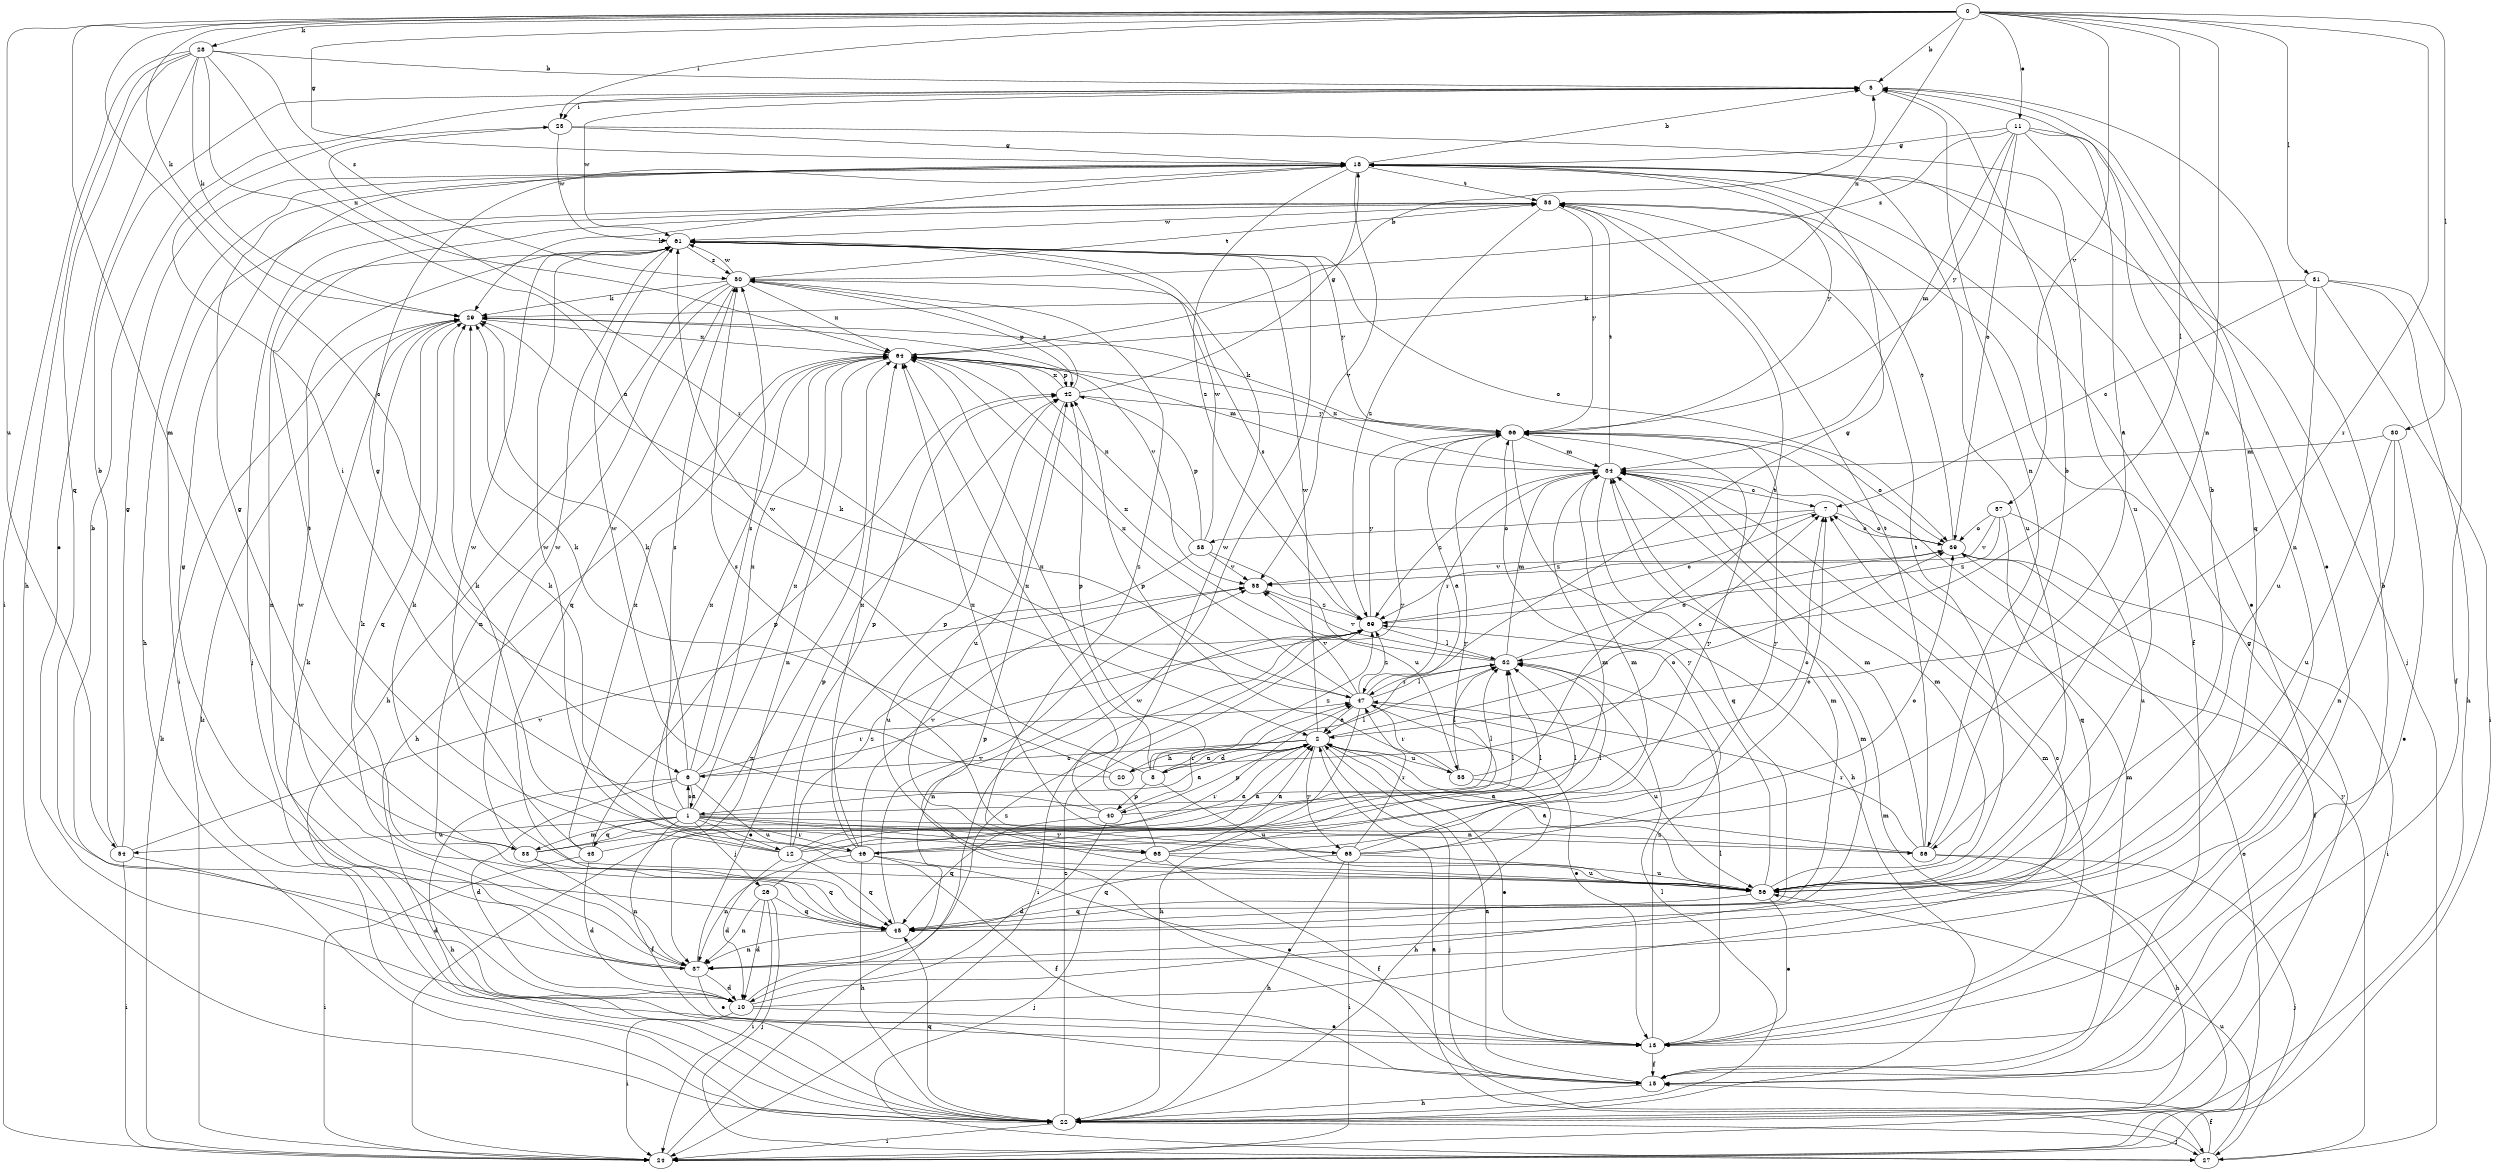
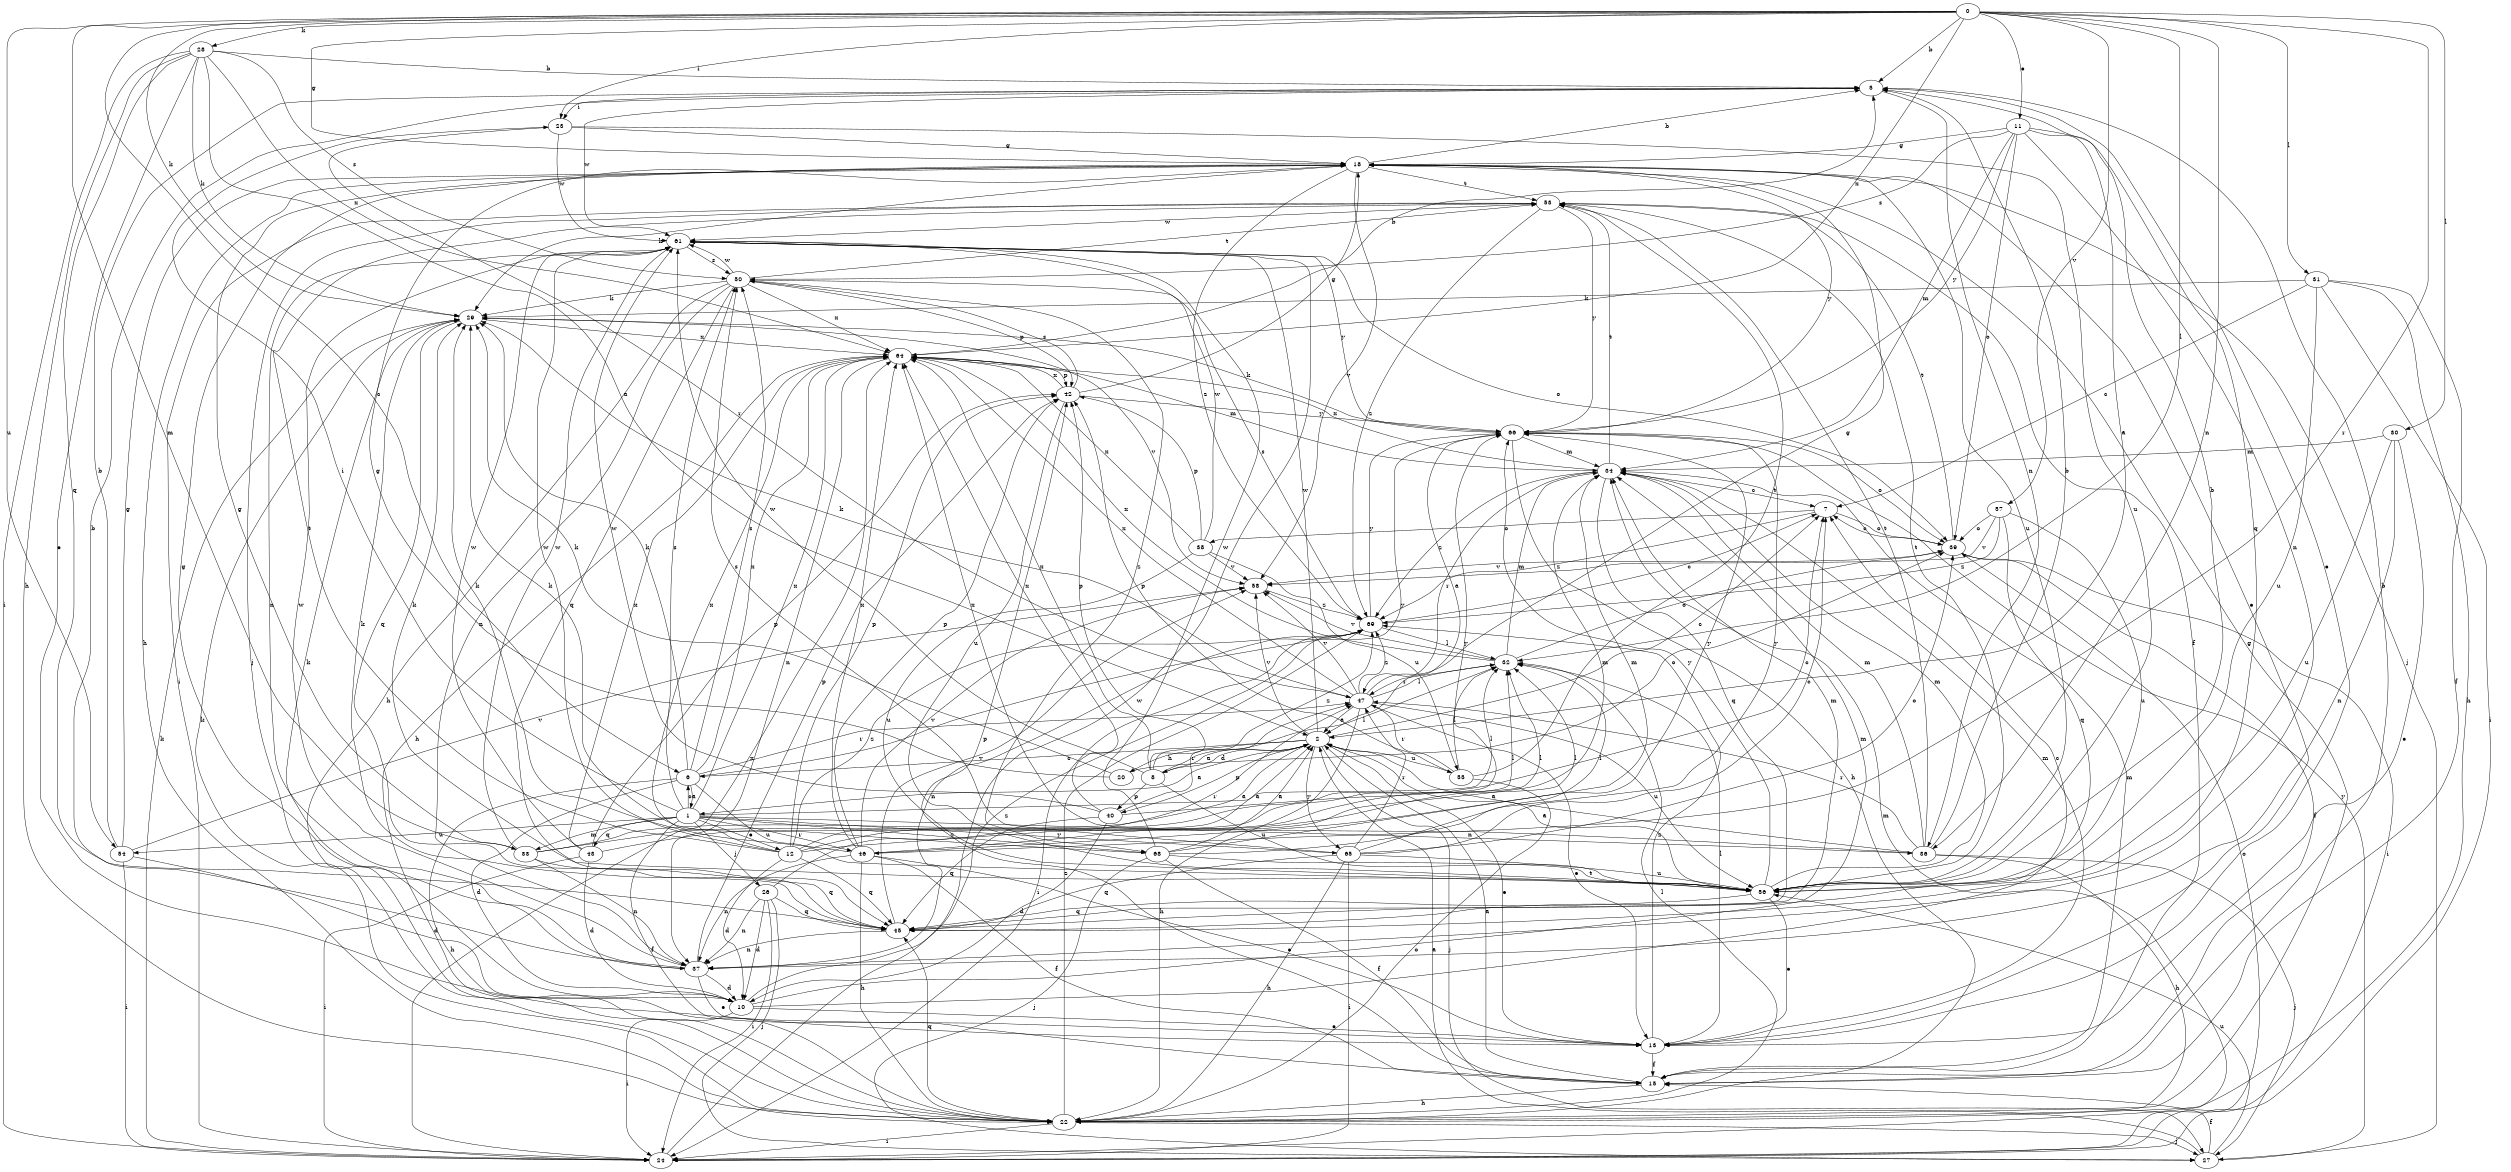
edge "2" -> "58": added, label "v"
edge "68" -> "56": label "u" -> "t"
edge "55" -> "22": label "h" -> "o"
